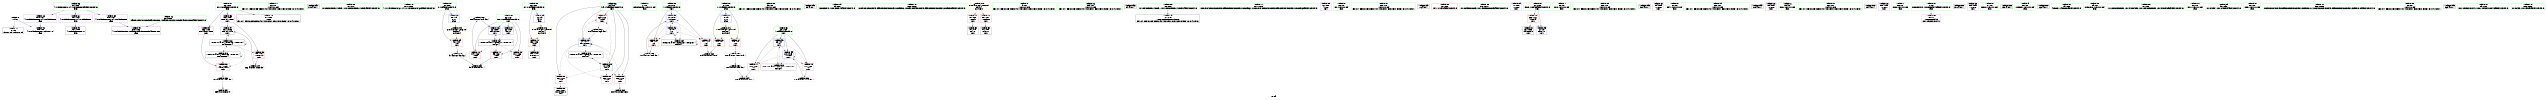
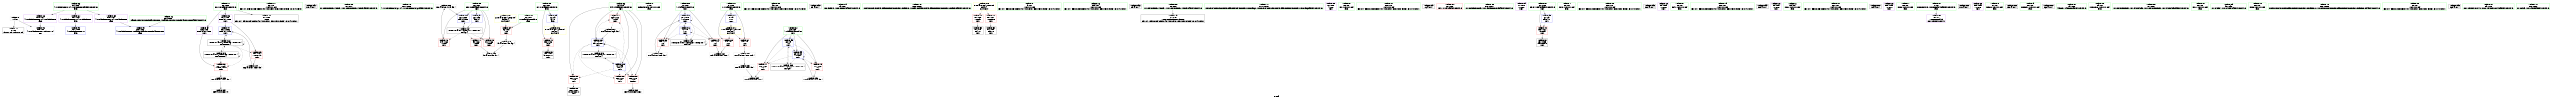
node "NodeID: 88": removed
node "NodeID: 87": text "Glob" -> "ZStL"
edge "NodeID: 73" -> "NodeID: 93": reversed
node "NodeID: 92": text "Glob" -> "Can"
node "NodeID: 81": text "main" -> "location"
